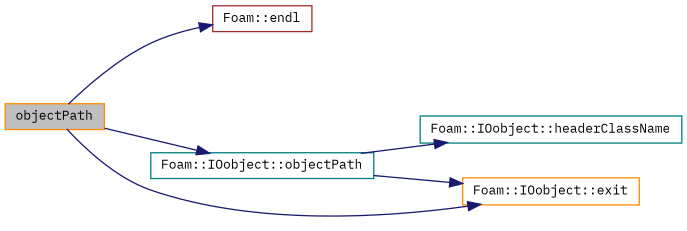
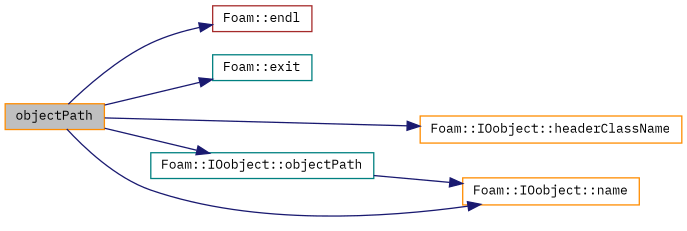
node "Foam::exit": added
node "Foam::IOobject::headerClassName": color teal -> darkorange
edge "Foam::IOobject::objectPath" -> "Foam::IOobject::headerClassName": now "objectPath" -> "Foam::IOobject::headerClassName"
node "Foam::IOobject::exit": label "Foam::IOobject::exit" -> "Foam::IOobject::name"
